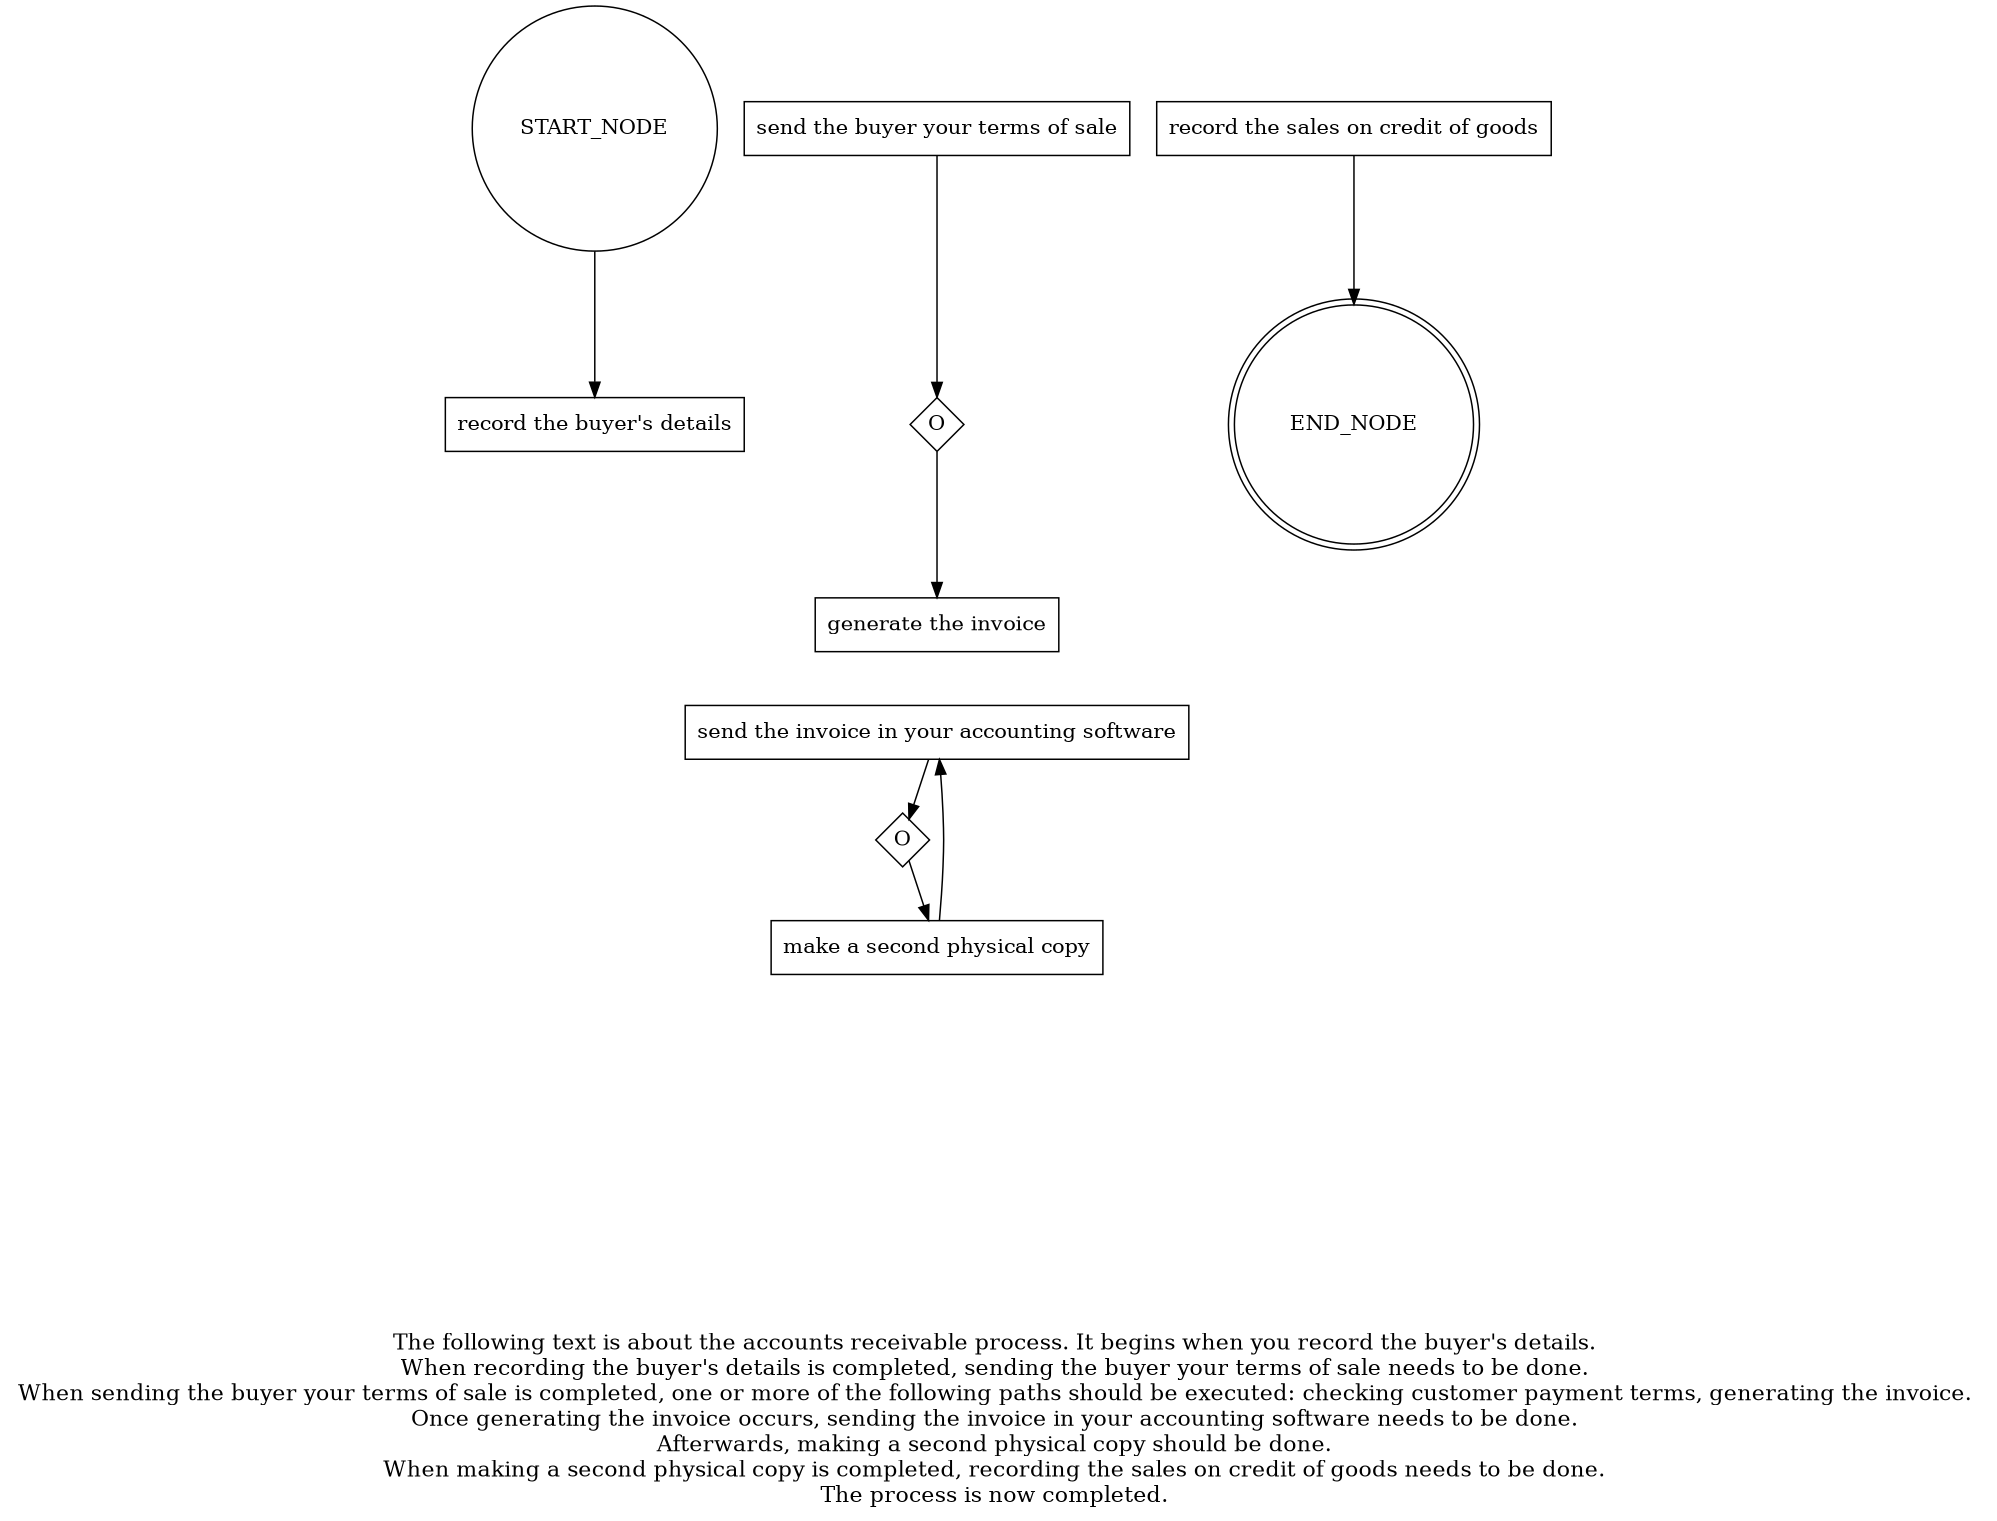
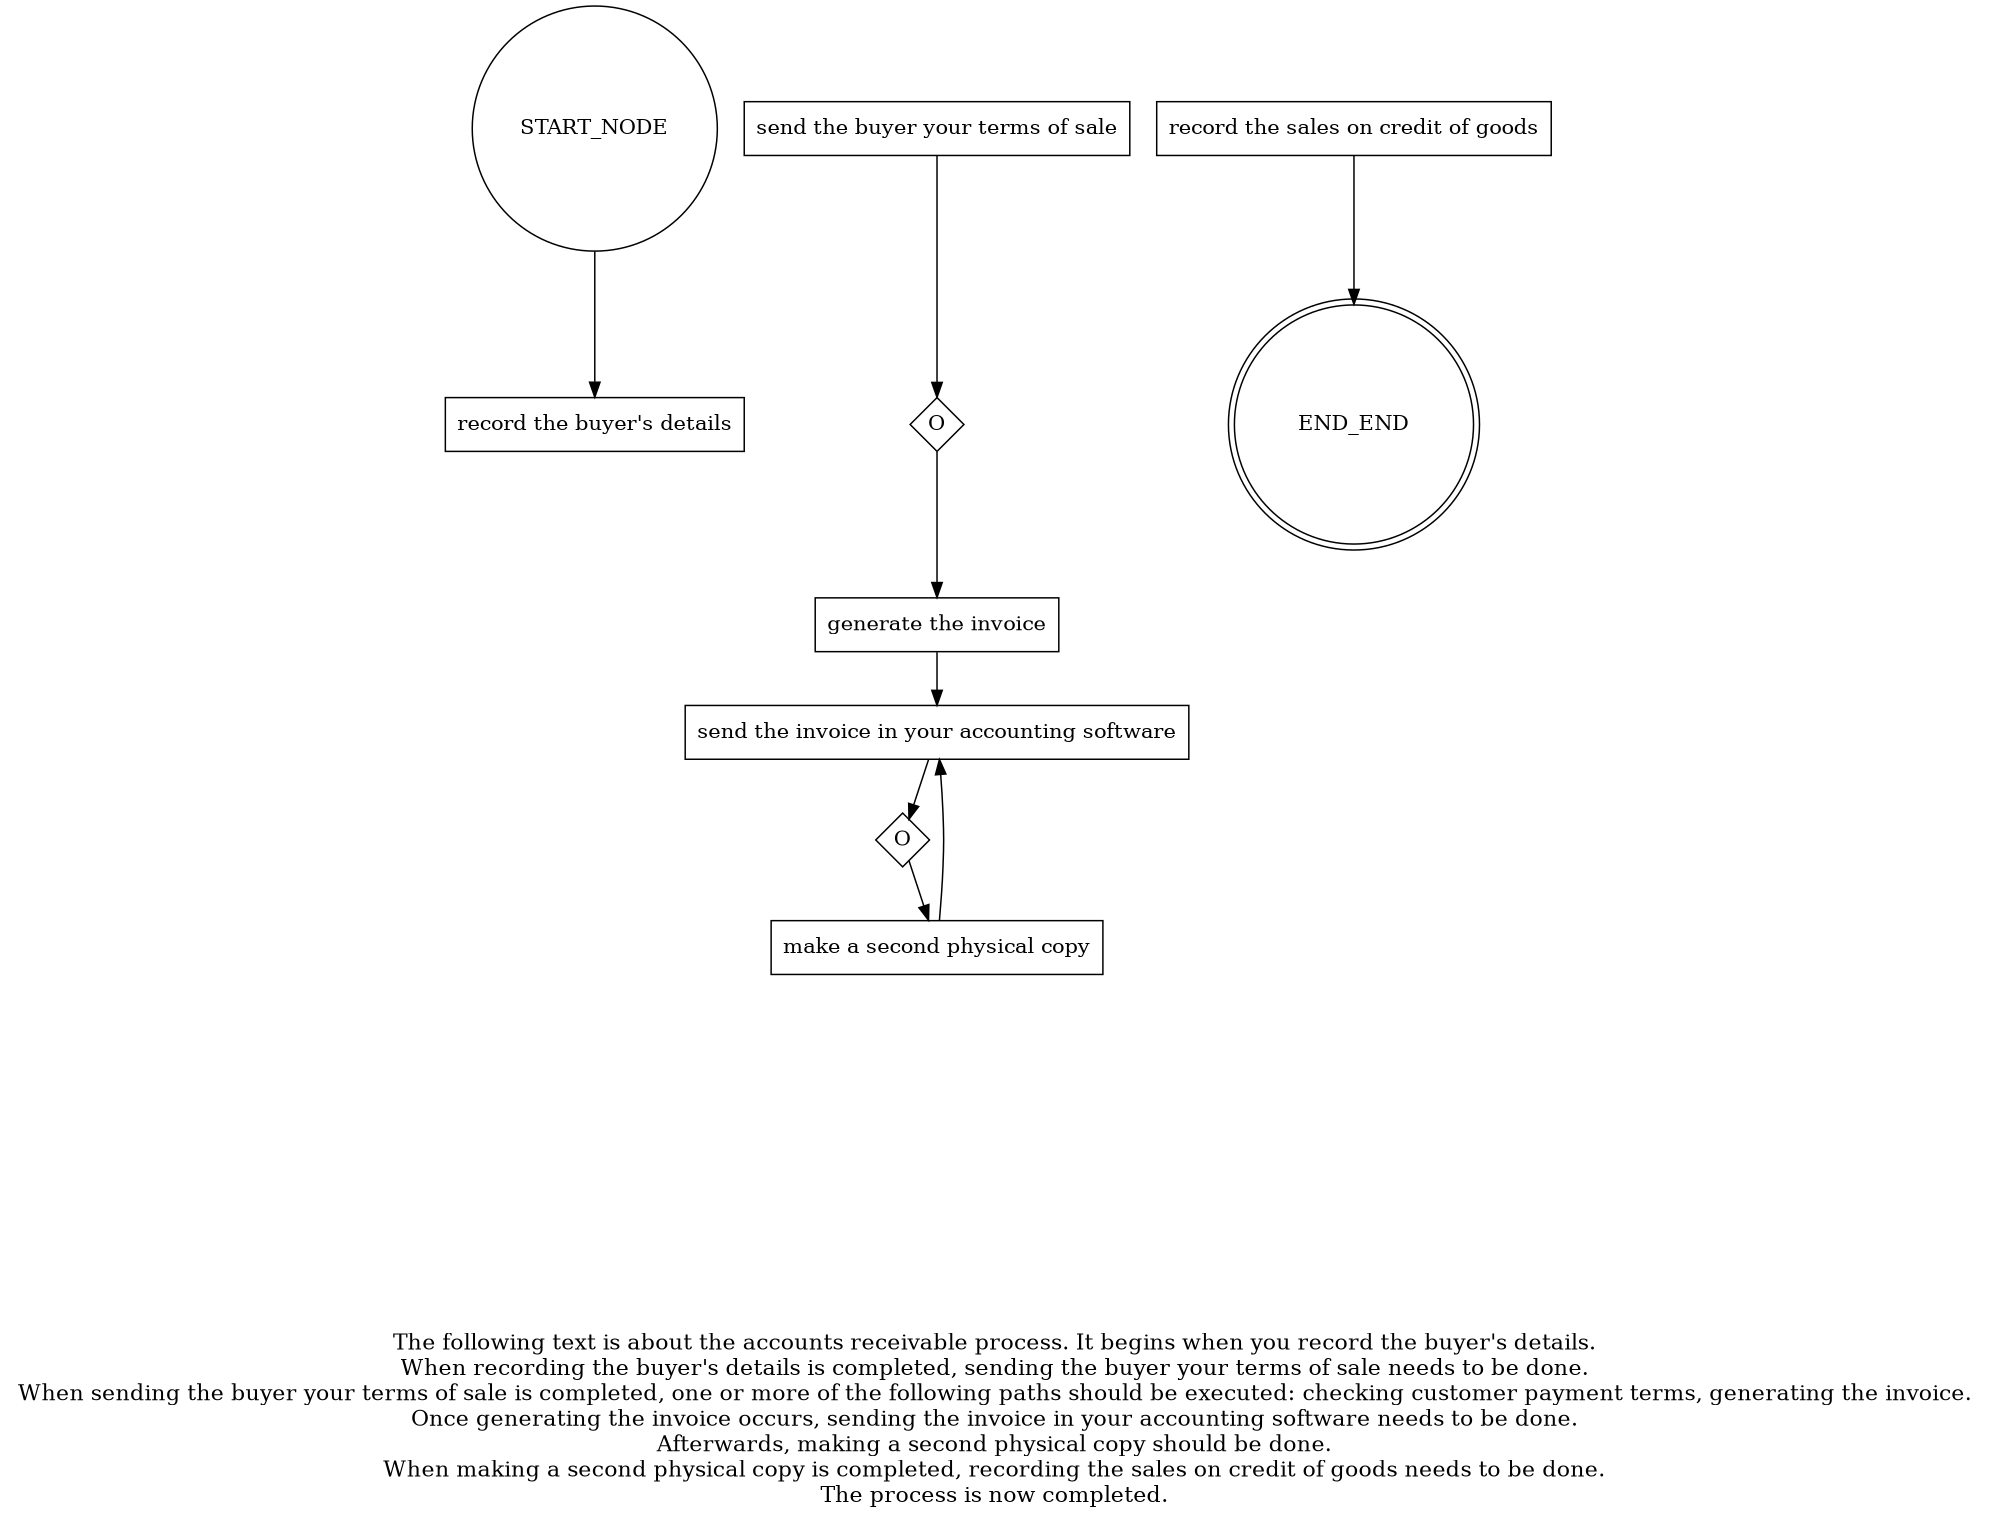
node "END_NODE": label "END_NODE" -> "END_END"
edge "generate the invoice" -> "send the invoice in your accounting software": added
